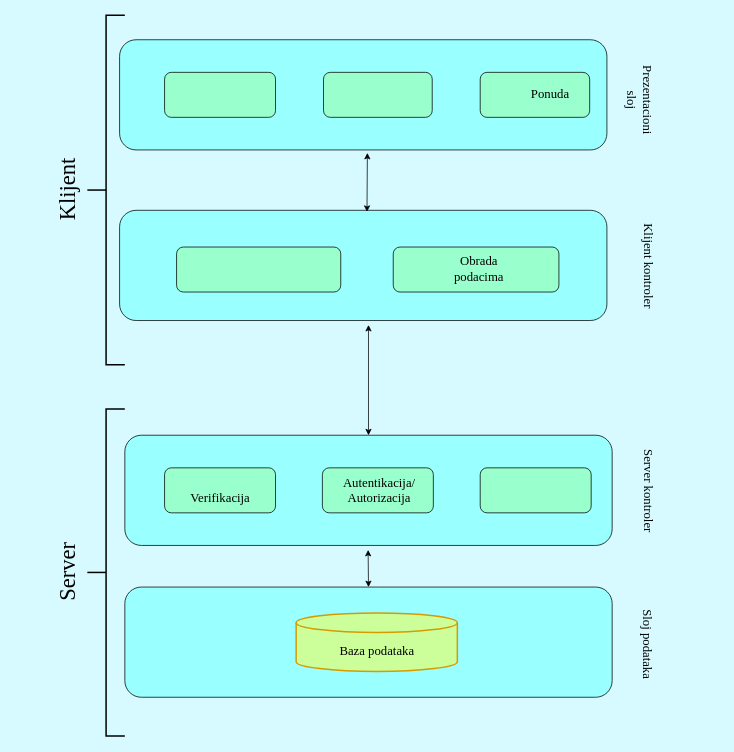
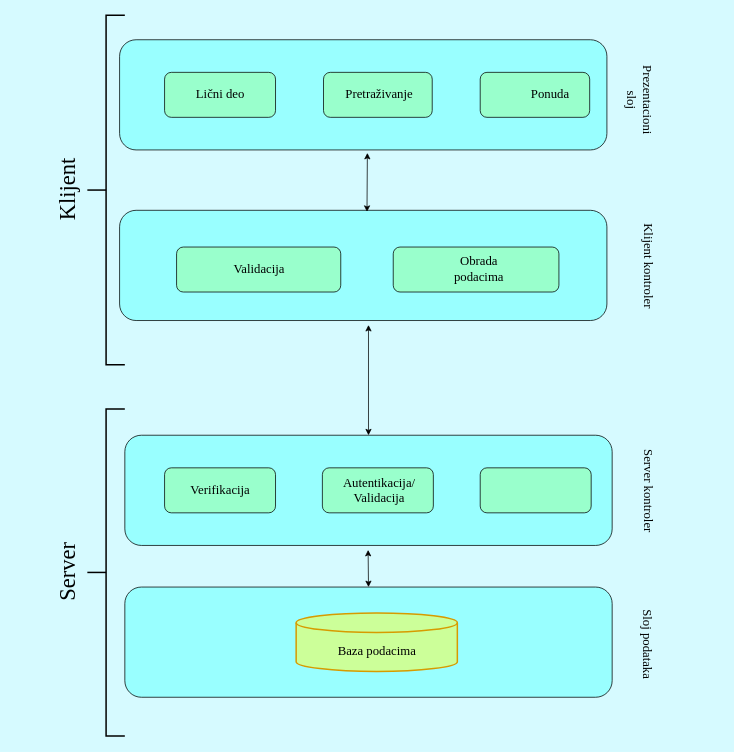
node "Lični deo": added
node "Pretraživanje": added
node "Validacija": added
node "Autentikacija/ Autorizacija": label "Autentikacija/ Autorizacija" -> "Autentikacija/ Validacija"
node "Verifikacija": moved (220, 498) -> (220, 491)
node "Baza podataka": label "Baza podataka" -> "Baza podacima"
